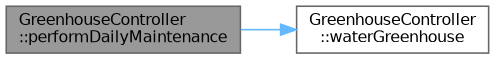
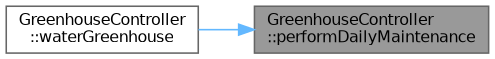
edge "GreenhouseController ::performDailyMaintenance" -> "GreenhouseController ::waterGreenhouse": reversed
